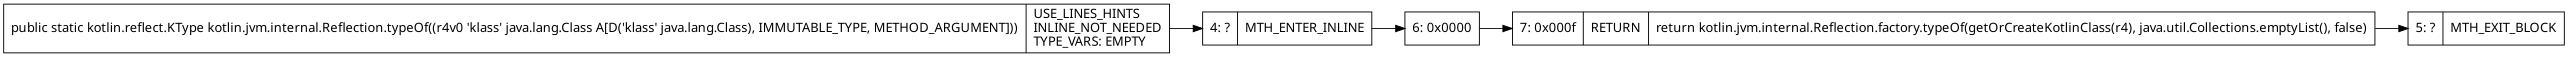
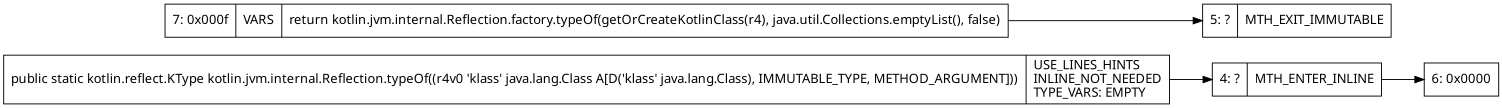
node "7: 0x000f": text "RETURN" -> "VARS"
node "5: ?": text "MTH_EXIT_BLOCK" -> "MTH_EXIT_IMMUTABLE"
edge "6: 0x0000" -> "7: 0x000f": removed
